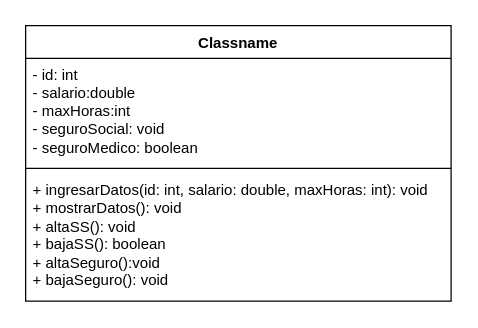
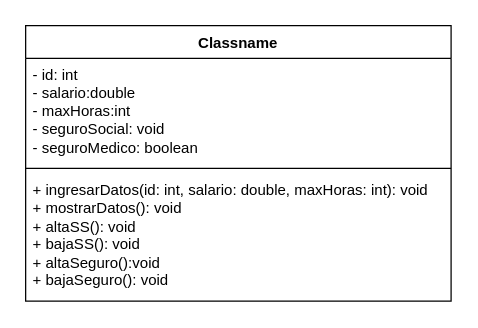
node "+ ingresarDatos(id: int, salario: double, maxHoras: int): void + mostrarDatos(): void + altaSS(): void + bajaSS(): boolean + altaSeguro():void + bajaSeguro(): void": label "+ ingresarDatos(id: int, salario: double, maxHoras: int): void + mostrarDatos(): void + altaSS(): void + bajaSS(): boolean + altaSeguro():void + bajaSeguro(): void" -> "+ ingresarDatos(id: int, salario: double, maxHoras: int): void + mostrarDatos(): void + altaSS(): void + bajaSS(): void + altaSeguro():void + bajaSeguro(): void"
